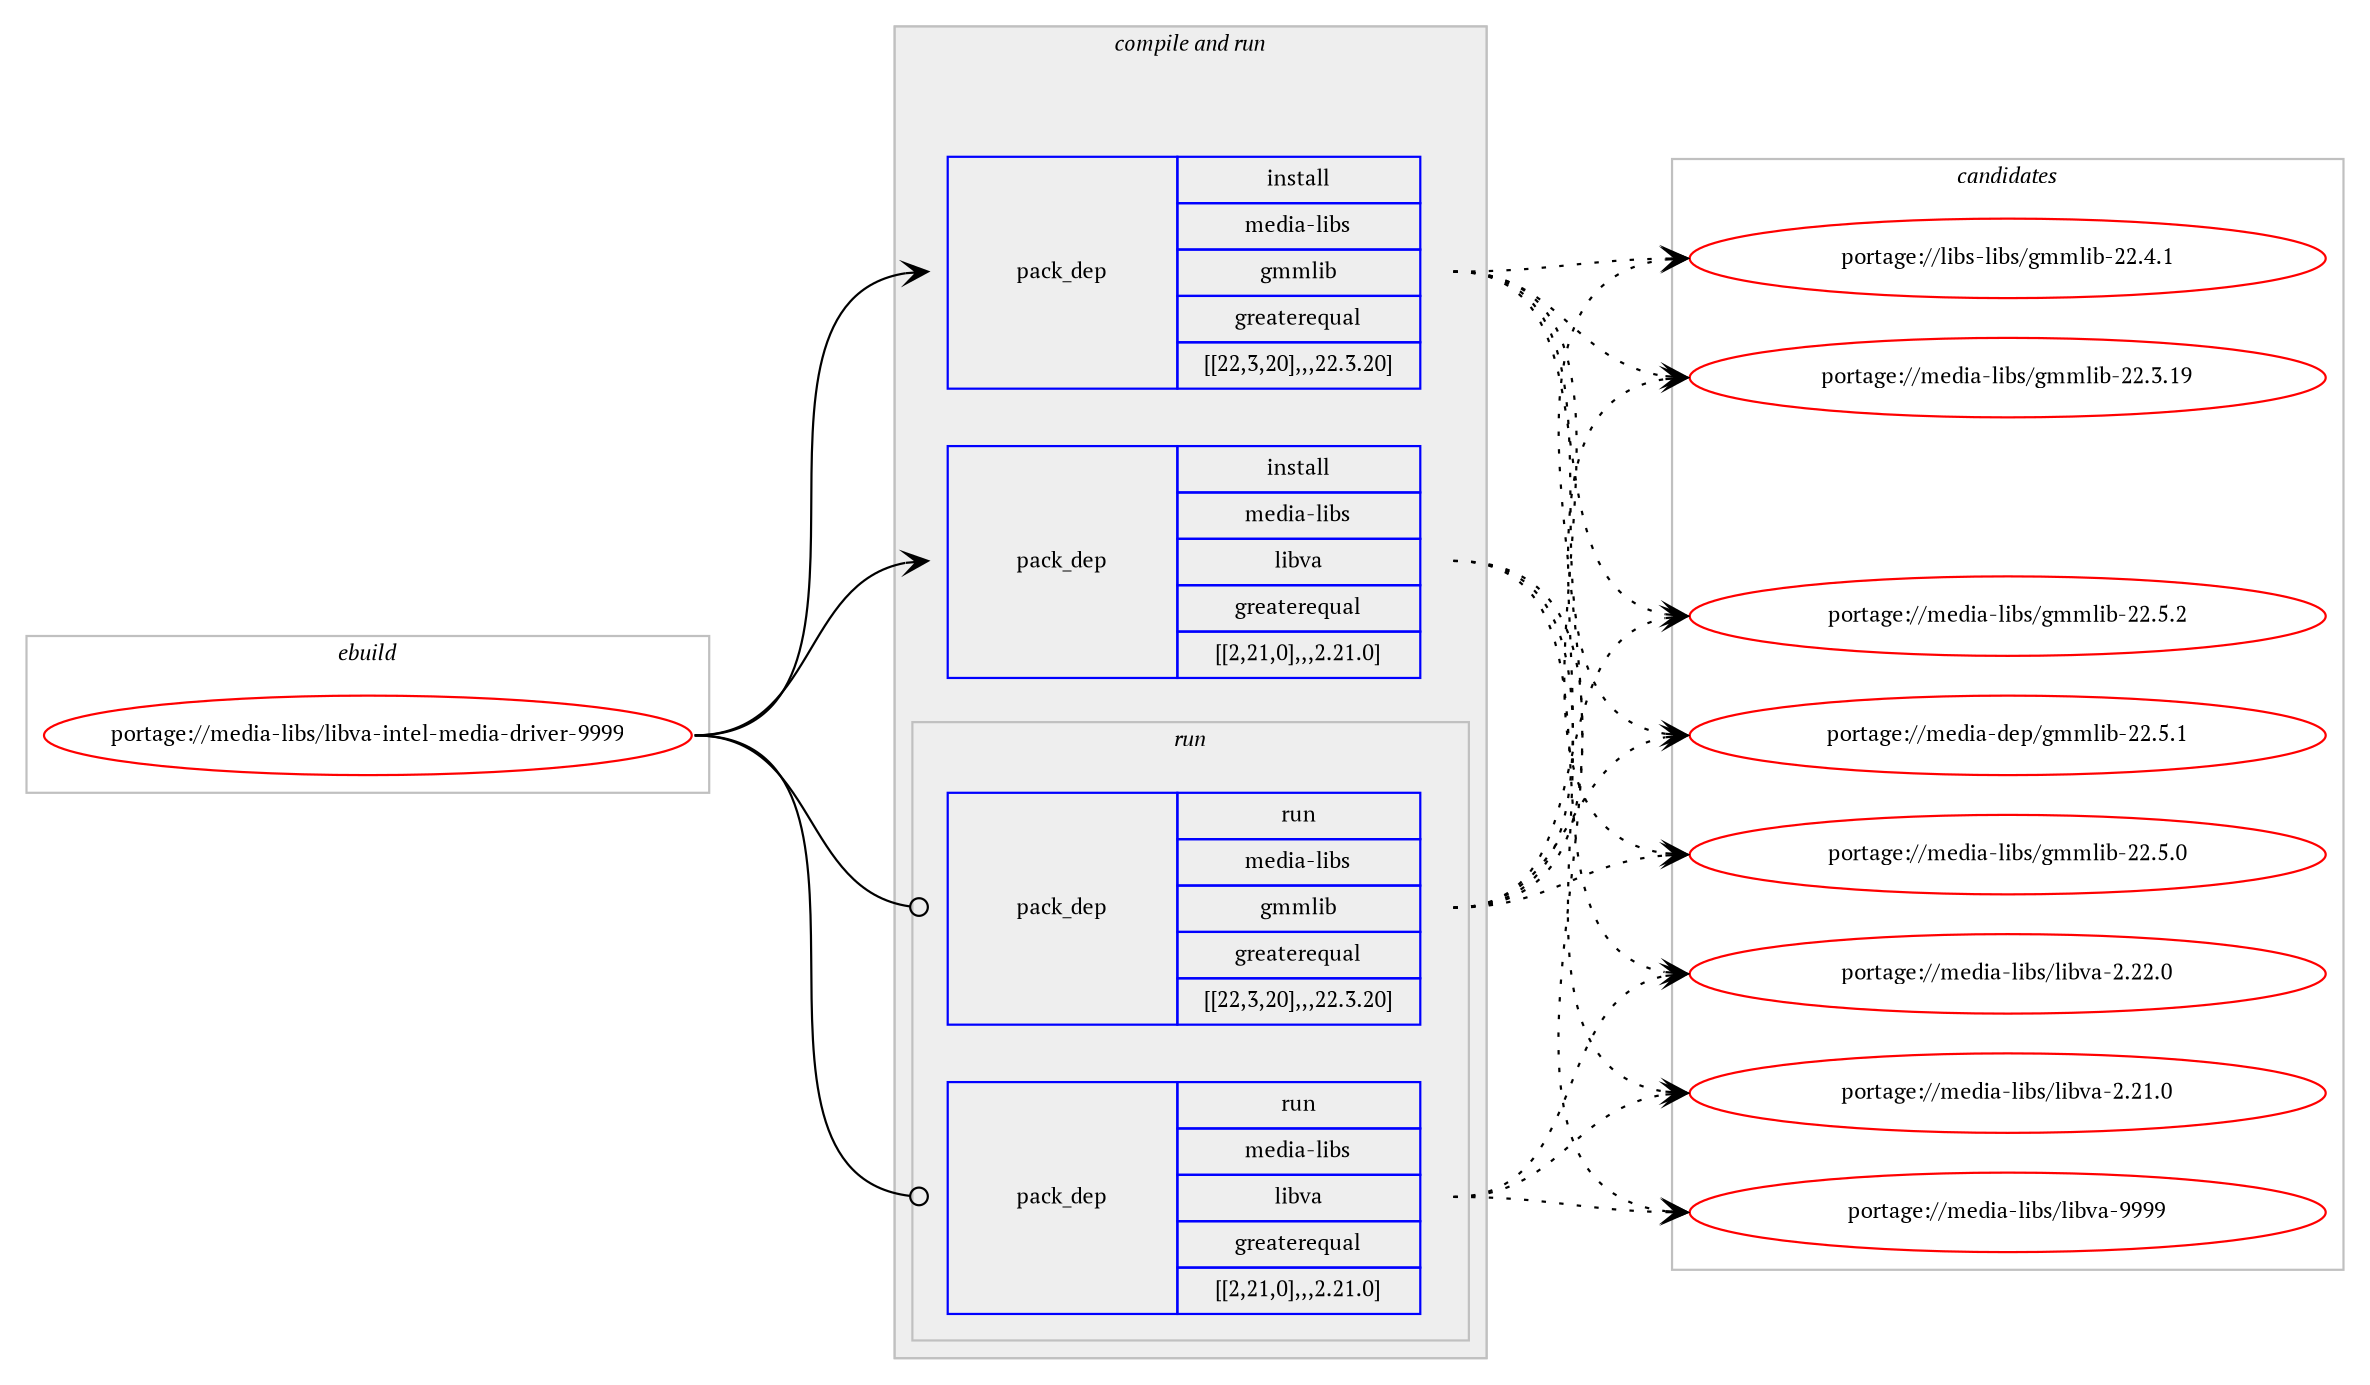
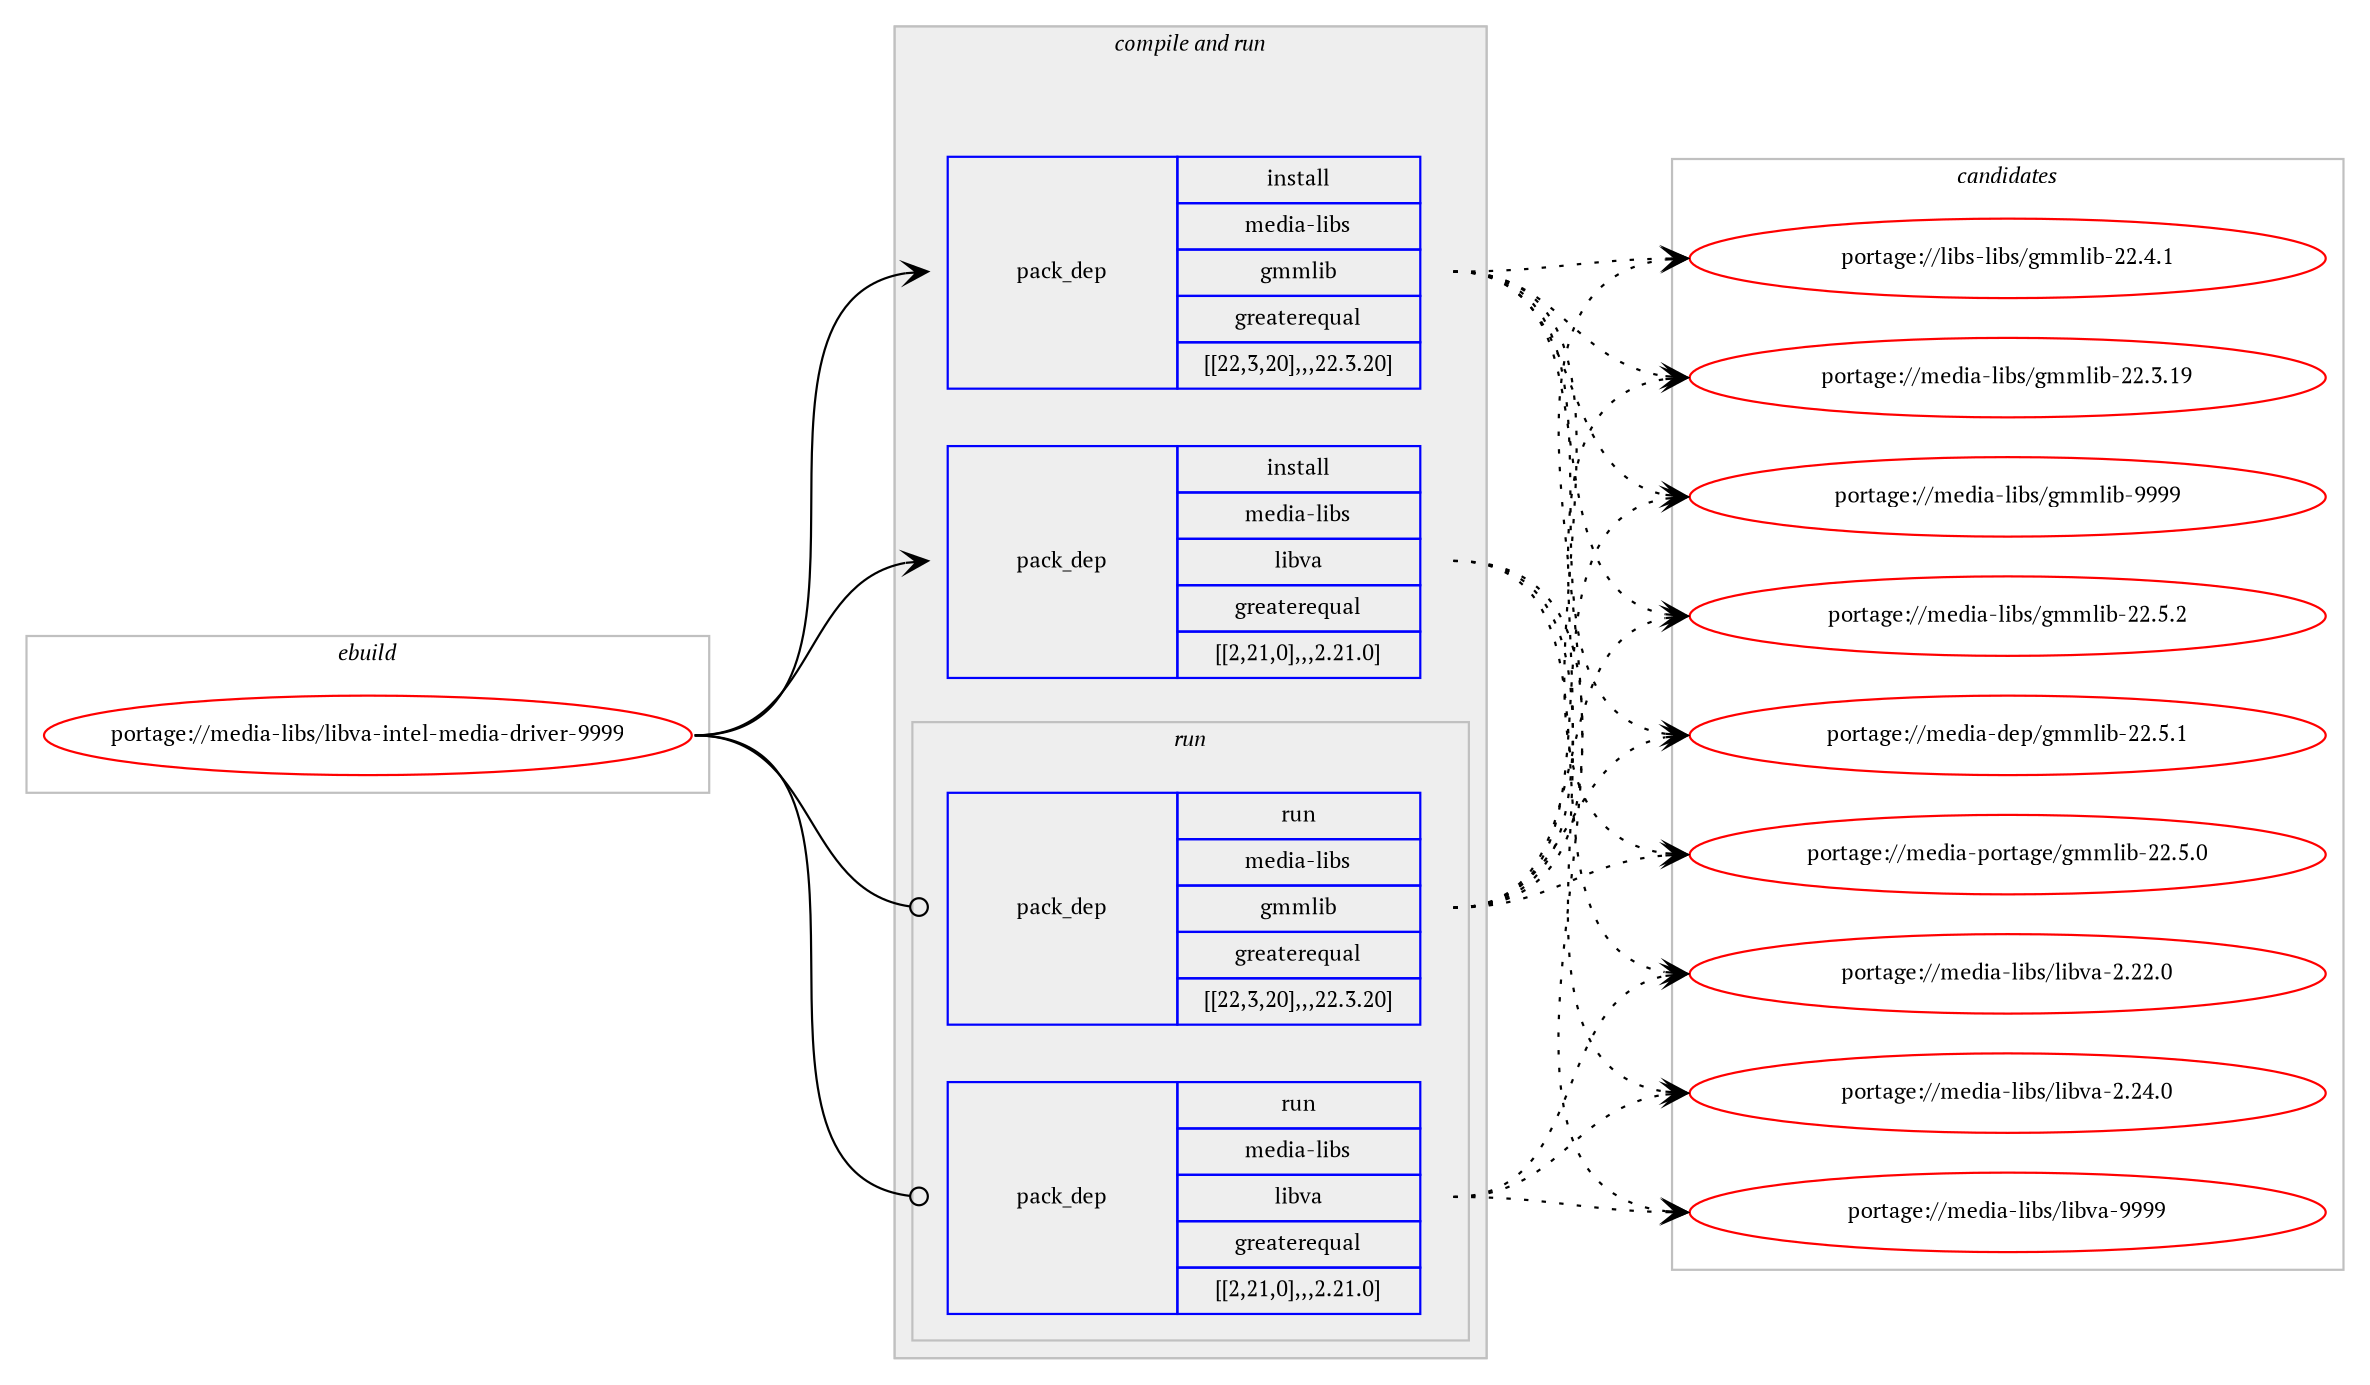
node "portage://media-libs/gmmlib-9999": added
node "portage://media-libs/gmmlib-22.5.0": label "portage://media-libs/gmmlib-22.5.0" -> "portage://media-portage/gmmlib-22.5.0"
node "portage://media-libs/libva-2.21.0": label "portage://media-libs/libva-2.21.0" -> "portage://media-libs/libva-2.24.0"
